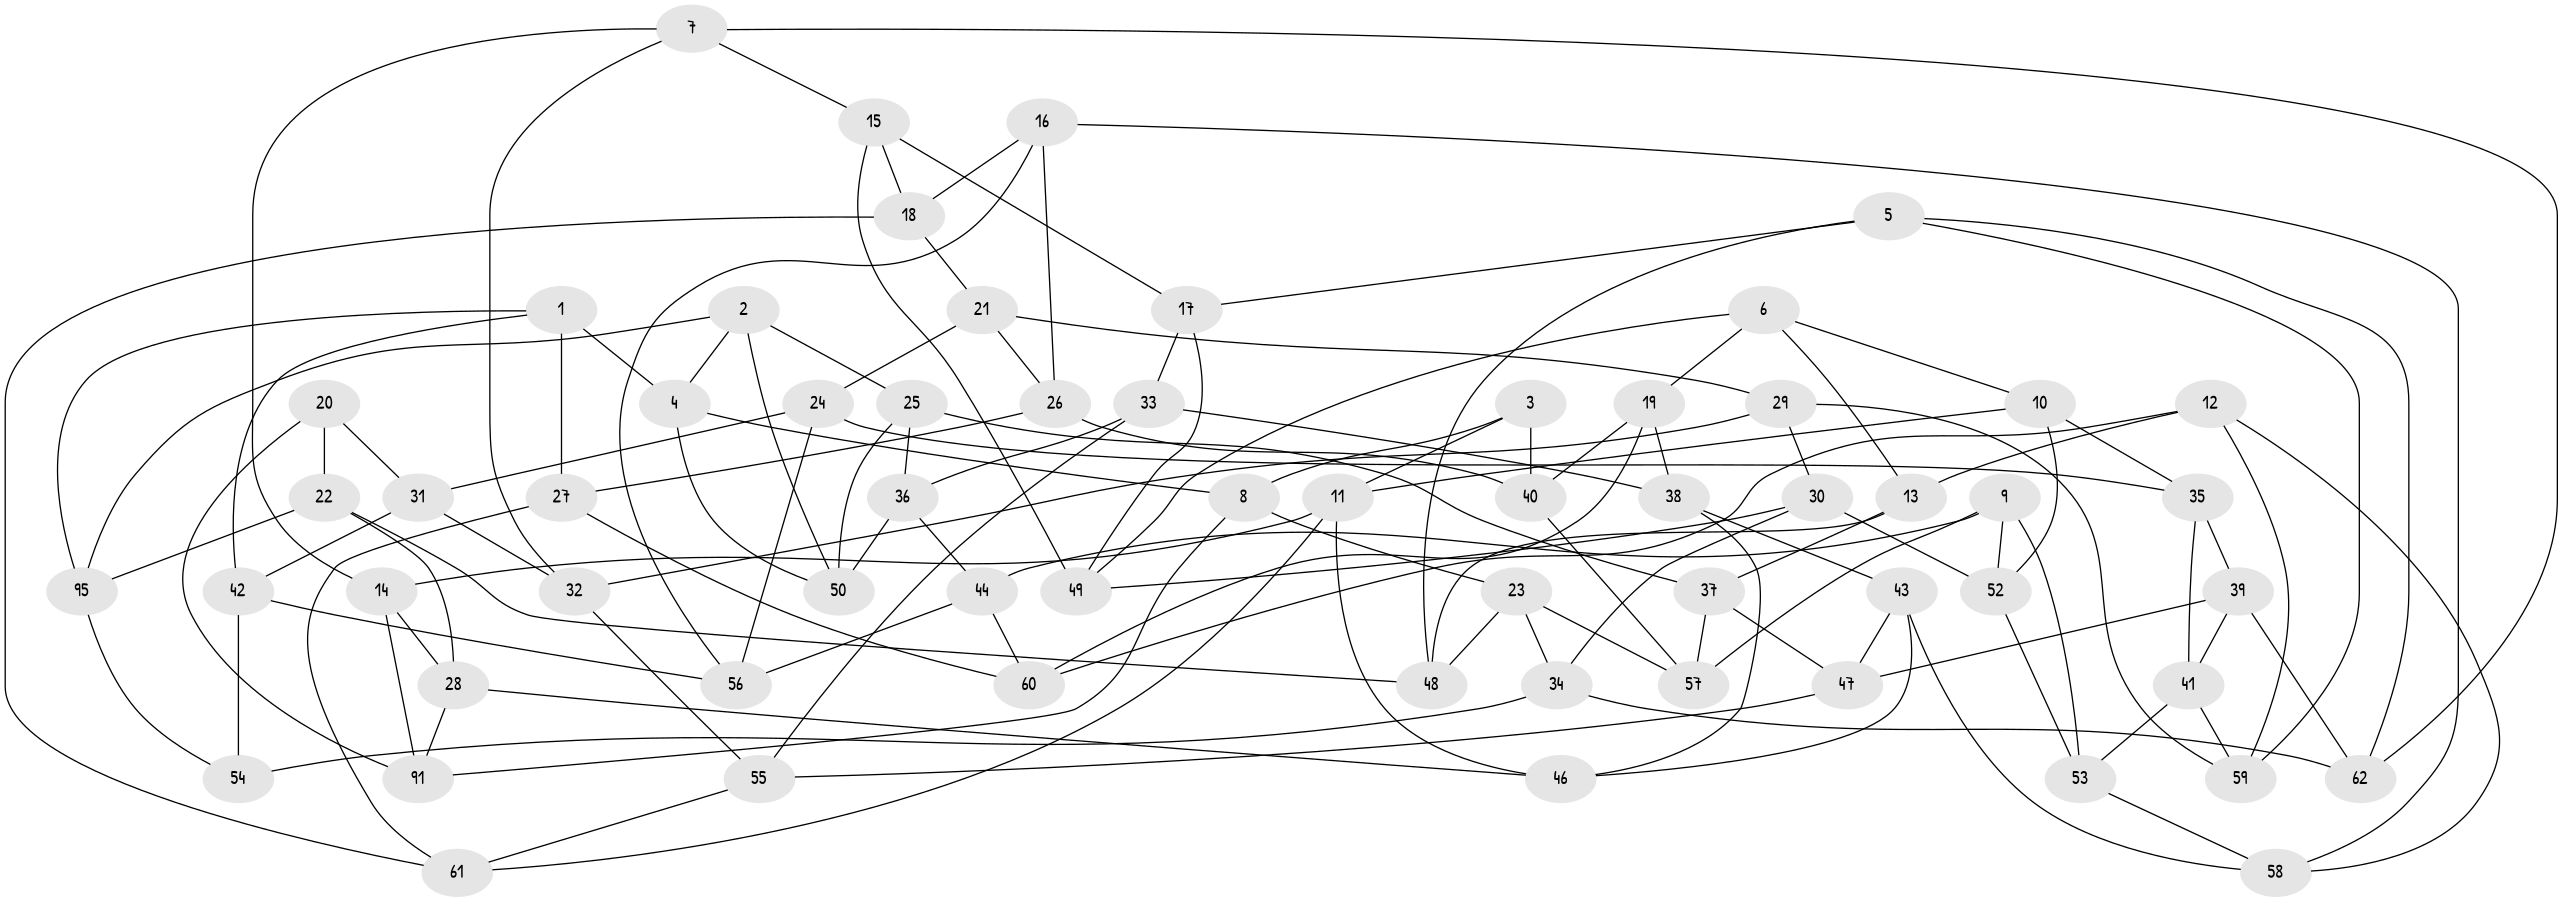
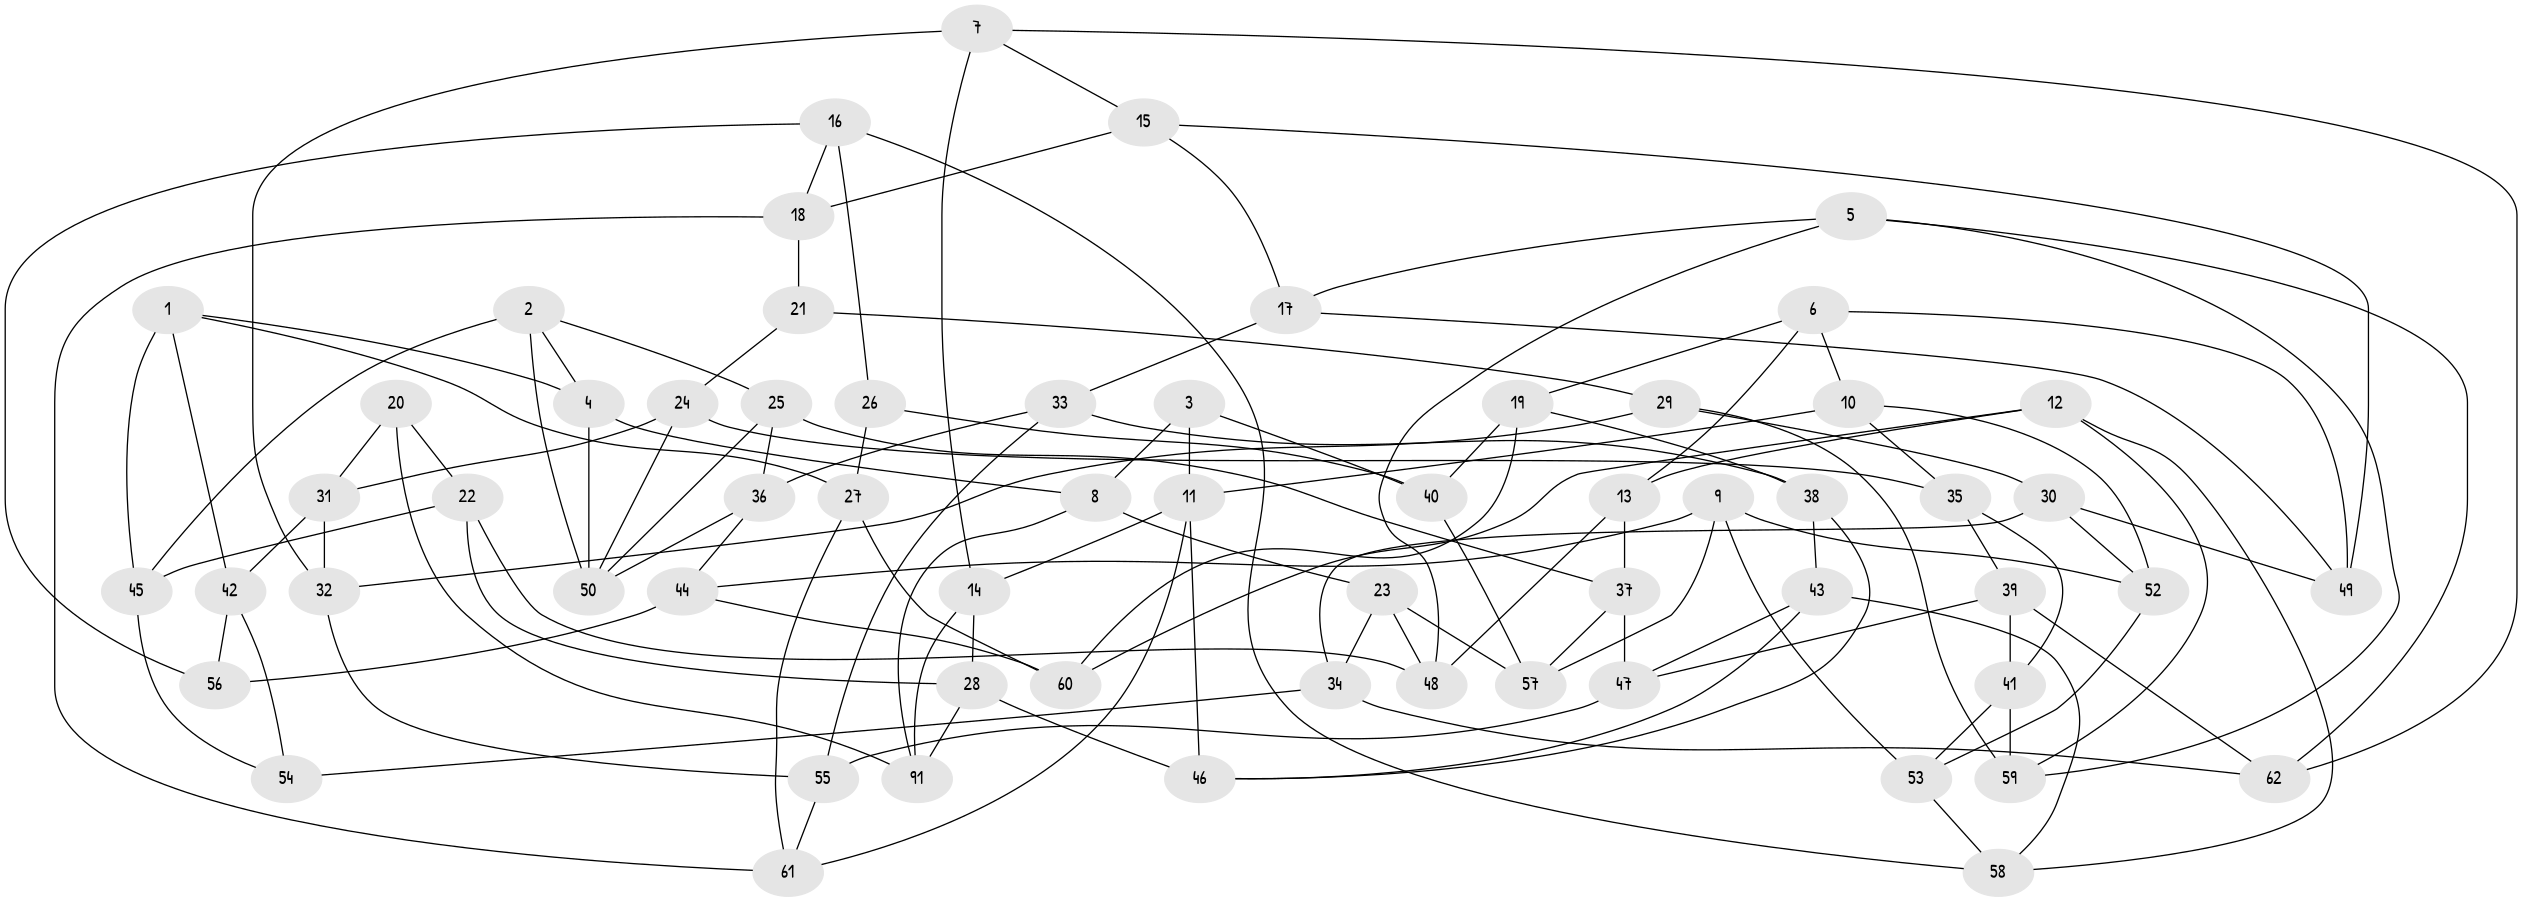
edge "21" -- "26": removed
edge "24" -- "56": now "24" -- "50"
node "95": label "95" -> "45"
